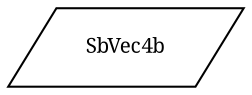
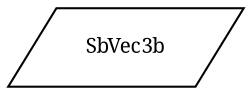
node "SbVec4b": label "SbVec4b" -> "SbVec3b"
